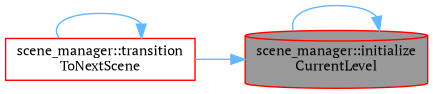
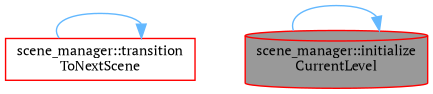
edge "scene_manager::transition ToNextScene" -> "scene_manager::initialize CurrentLevel": removed
